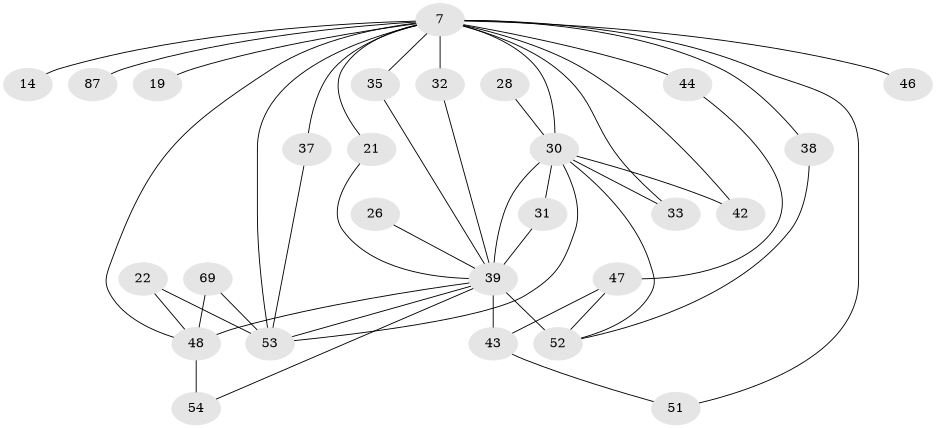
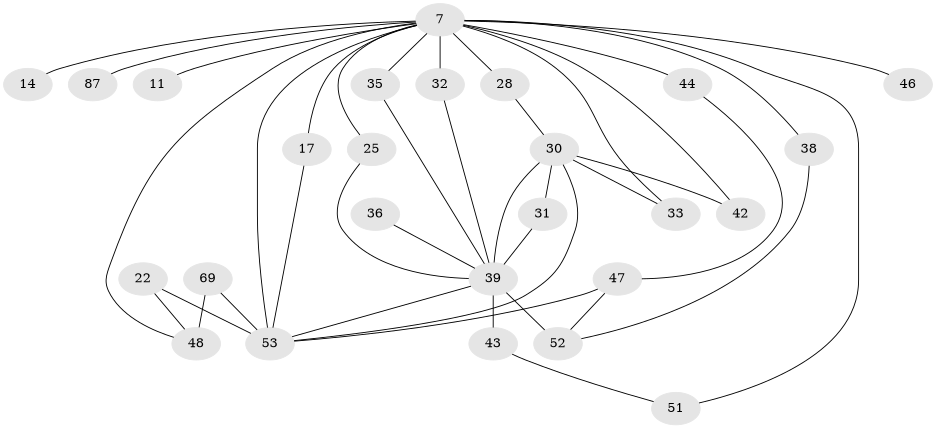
edge "7" -- "30": now "7" -- "28"
node "19": label "19" -> "11"
node "37": label "37" -> "17"
node "21": label "21" -> "25"
node "26": label "26" -> "36"
edge "30" -- "52": removed
edge "39" -- "48": removed
edge "47" -- "43": now "47" -- "53"
node "54": removed
